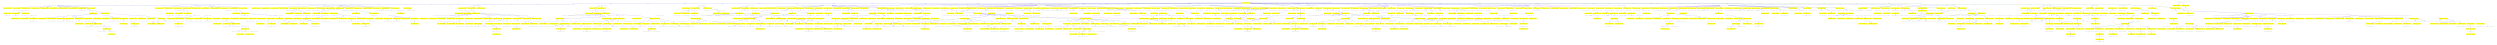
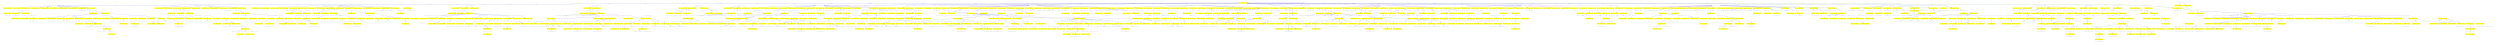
node "[0,33], V: -0.521, N: 1, P: 0.11, U: -0.237": removed
